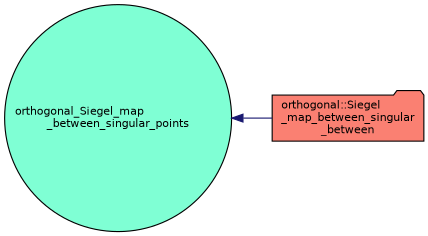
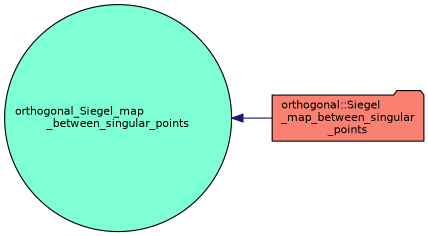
node "orthogonal::Siegel _map_between_singular _between": label "orthogonal::Siegel _map_between_singular _between" -> "orthogonal::Siegel _map_between_singular _points"
